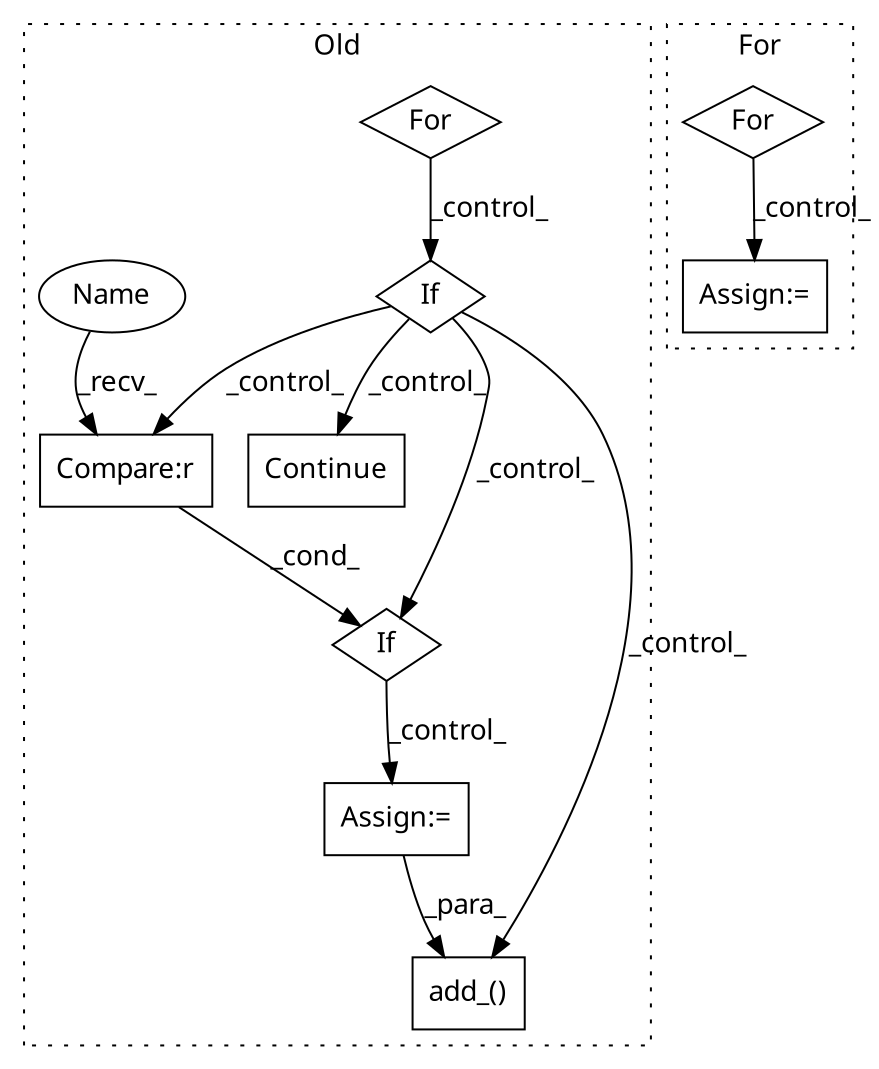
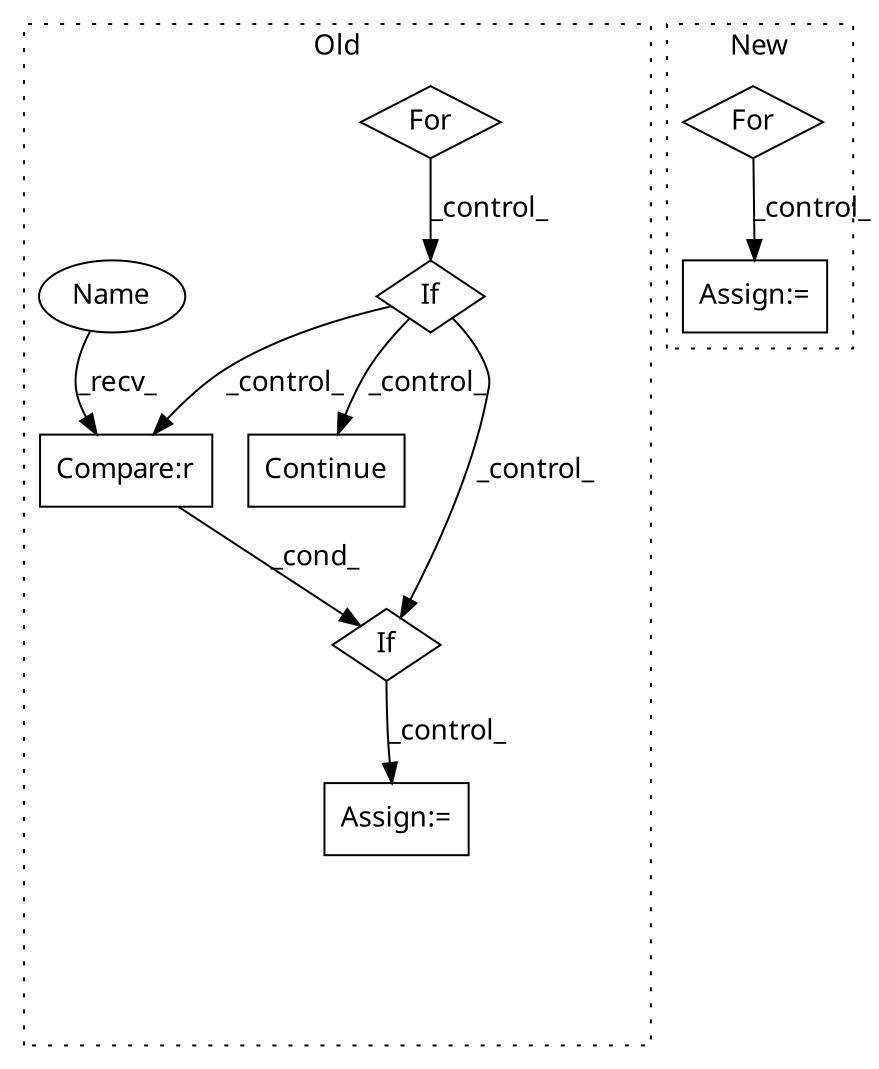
cluster "For": label "For" -> "New"
node "add_()": removed
